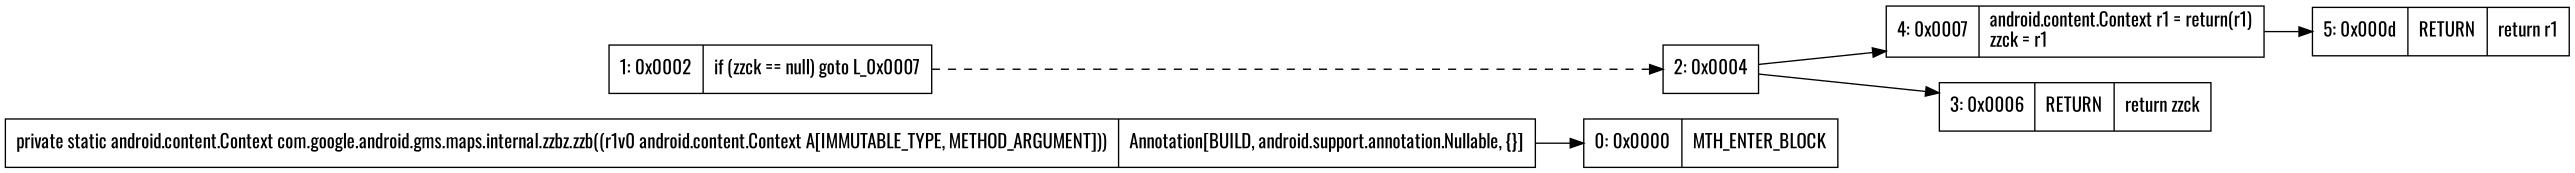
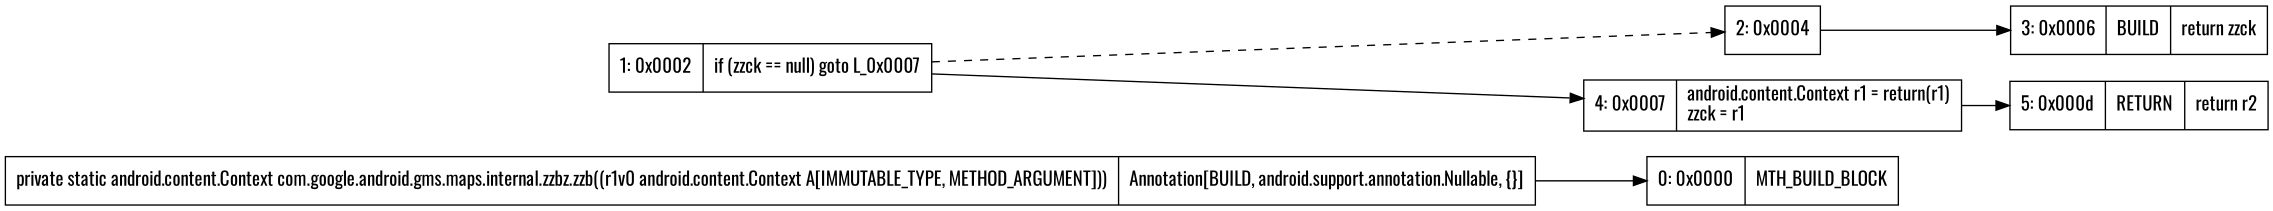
node "5: 0x000d": text "return r1" -> "return r2"
edge "2: 0x0004" -> "4: 0x0007": now "1: 0x0002" -> "4: 0x0007"
node "3: 0x0006": text "RETURN" -> "BUILD"
node "0: 0x0000": text "MTH_ENTER_BLOCK" -> "MTH_BUILD_BLOCK"
